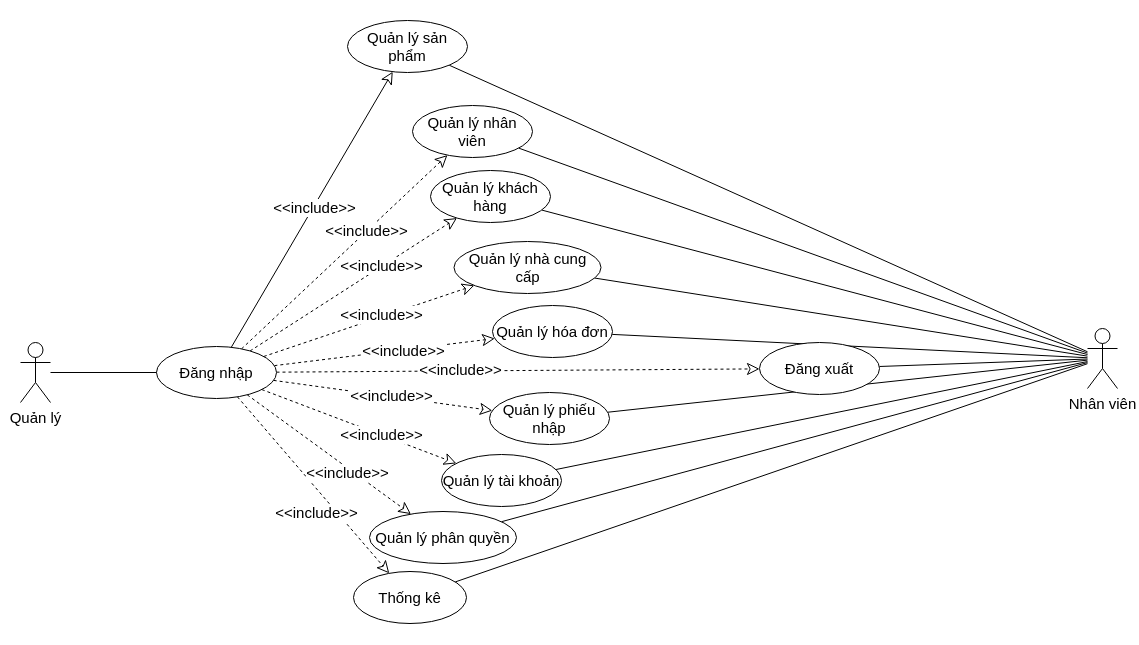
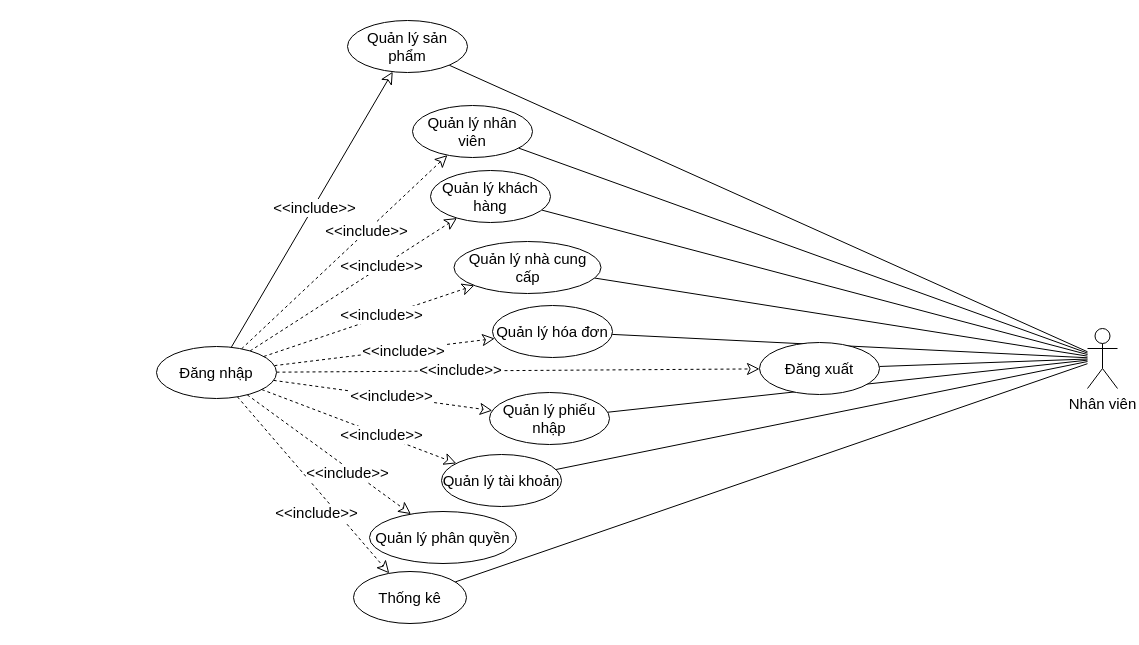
node "Quản lý": removed
edge "Quản lý" -- "Đăng nhập": removed
edge "Nhân viên" -- "Quản lý phân quyền": removed
